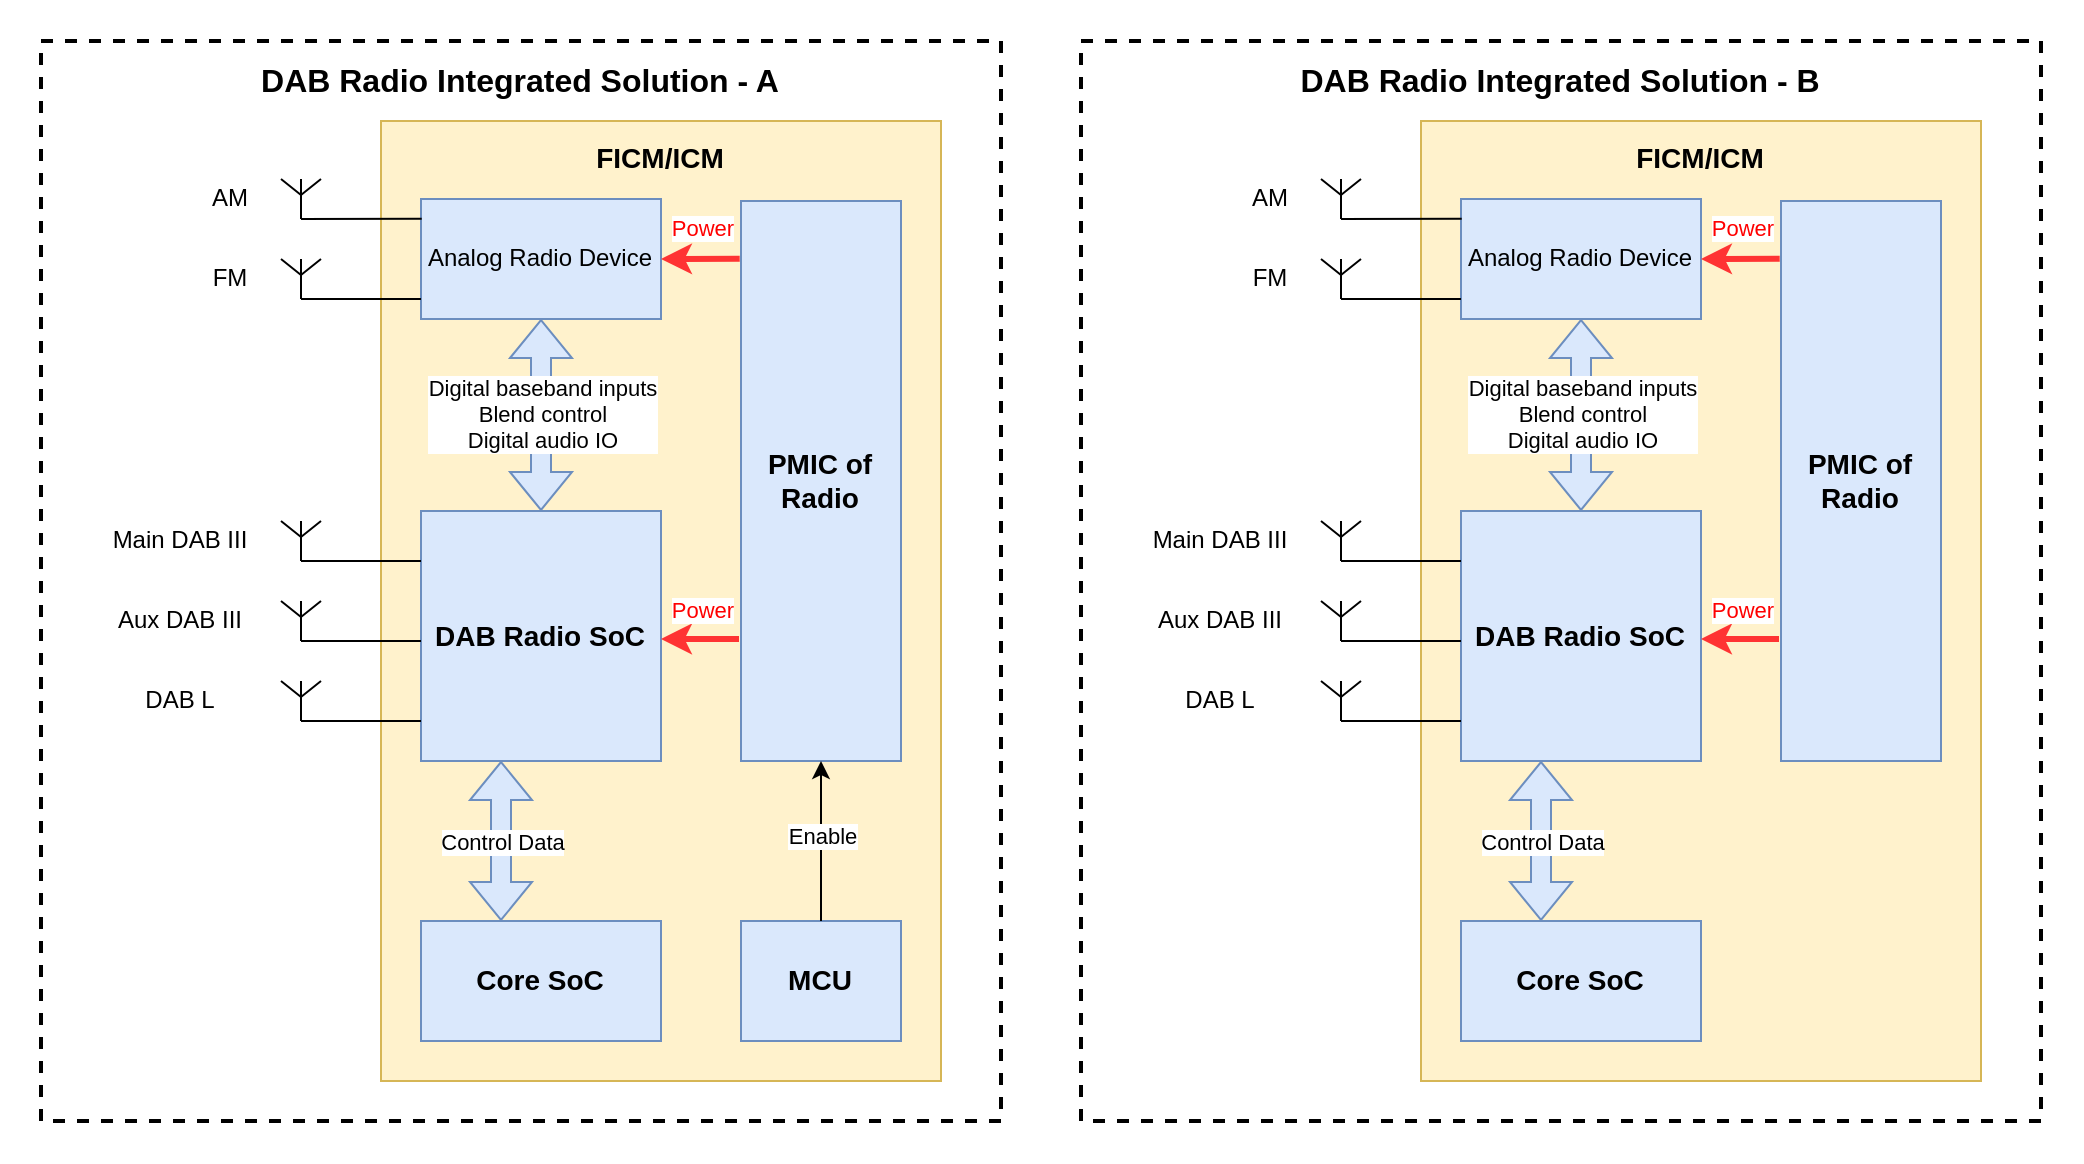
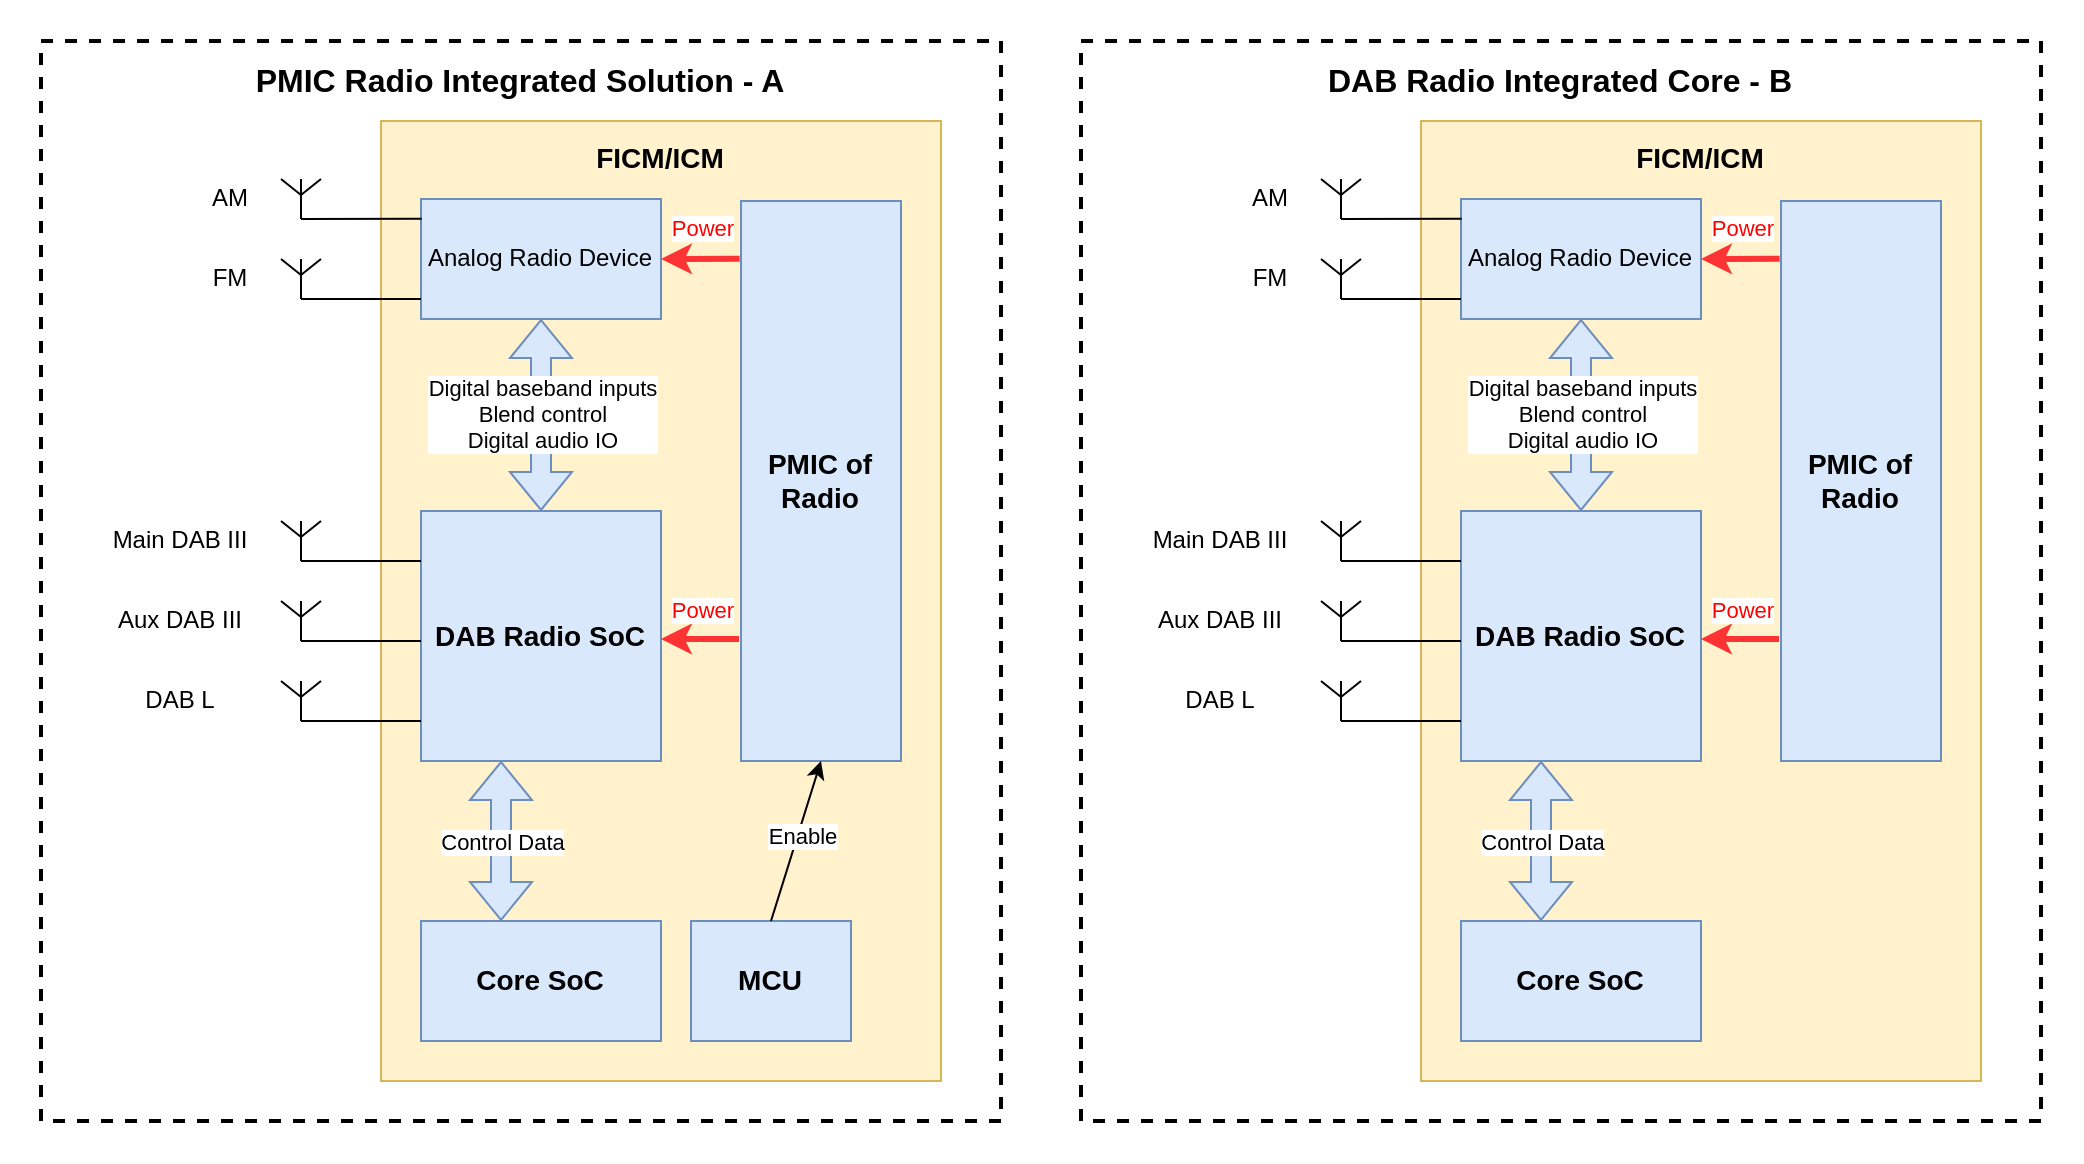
node "DAB Radio Integrated Solution - A": label "DAB Radio Integrated Solution - A" -> "PMIC Radio Integrated Solution - A"
node "DAB Radio Integrated Solution - B": label "DAB Radio Integrated Solution - B" -> "DAB Radio Integrated Core - B"
node "MCU": moved (821, 981) -> (771, 981)
